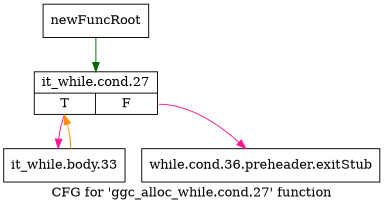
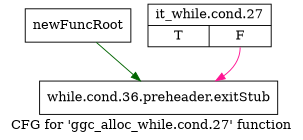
edge "newFuncRoot" -> "it_while.cond.27": now "newFuncRoot" -> "while.cond.36.preheader.exitStub"
node "it_while.body.33": removed
